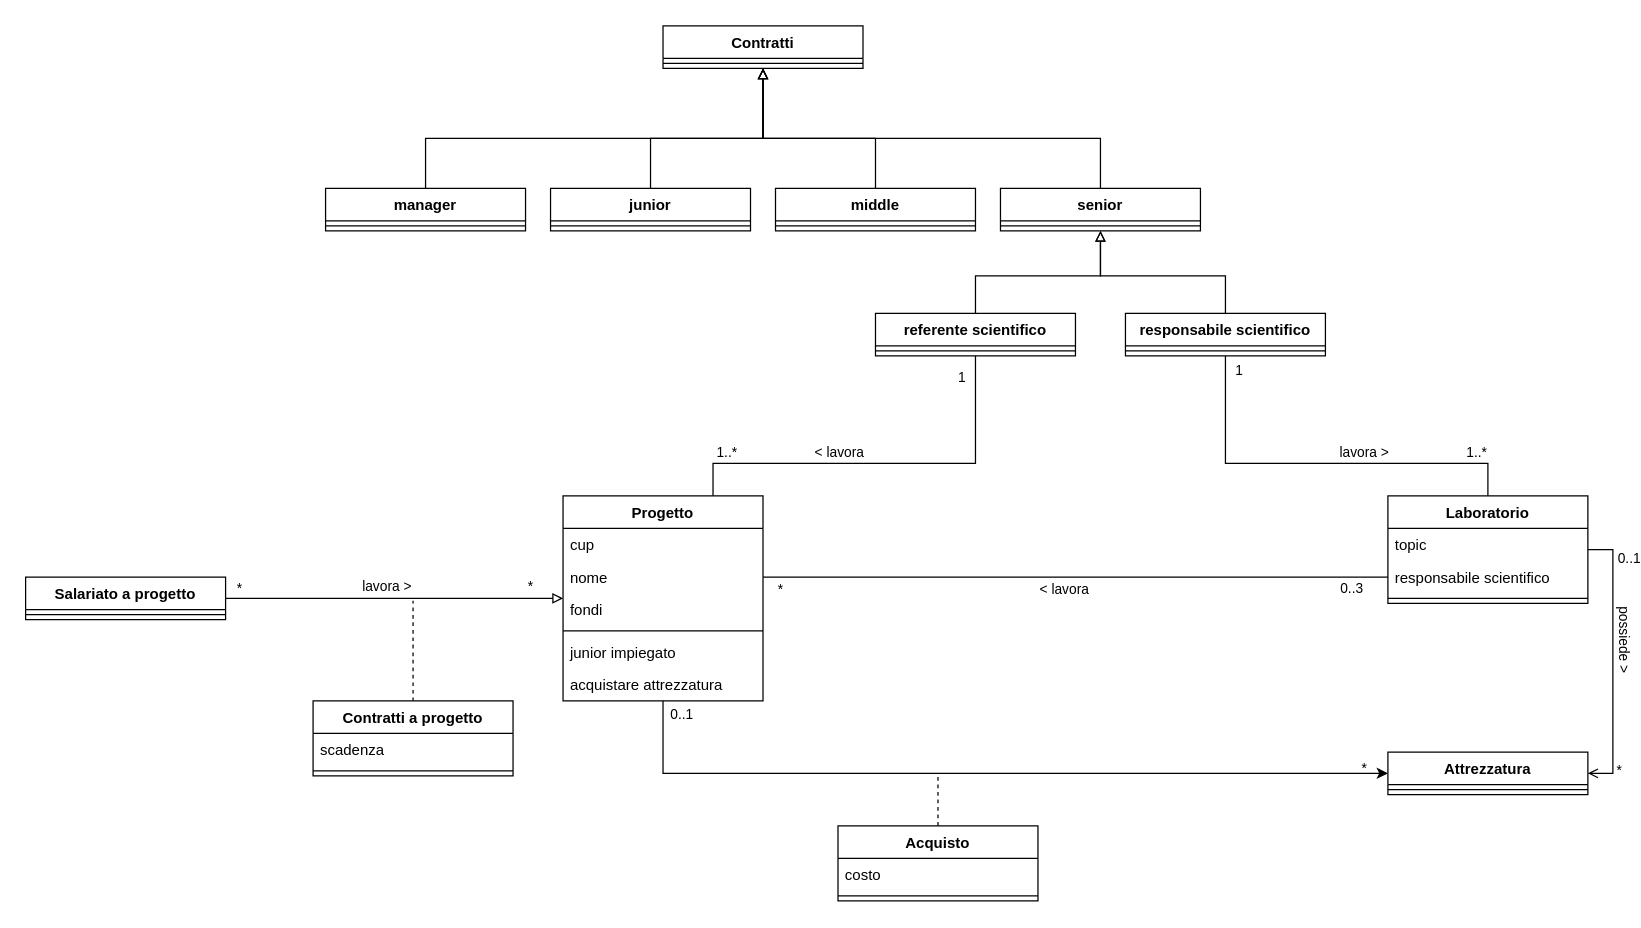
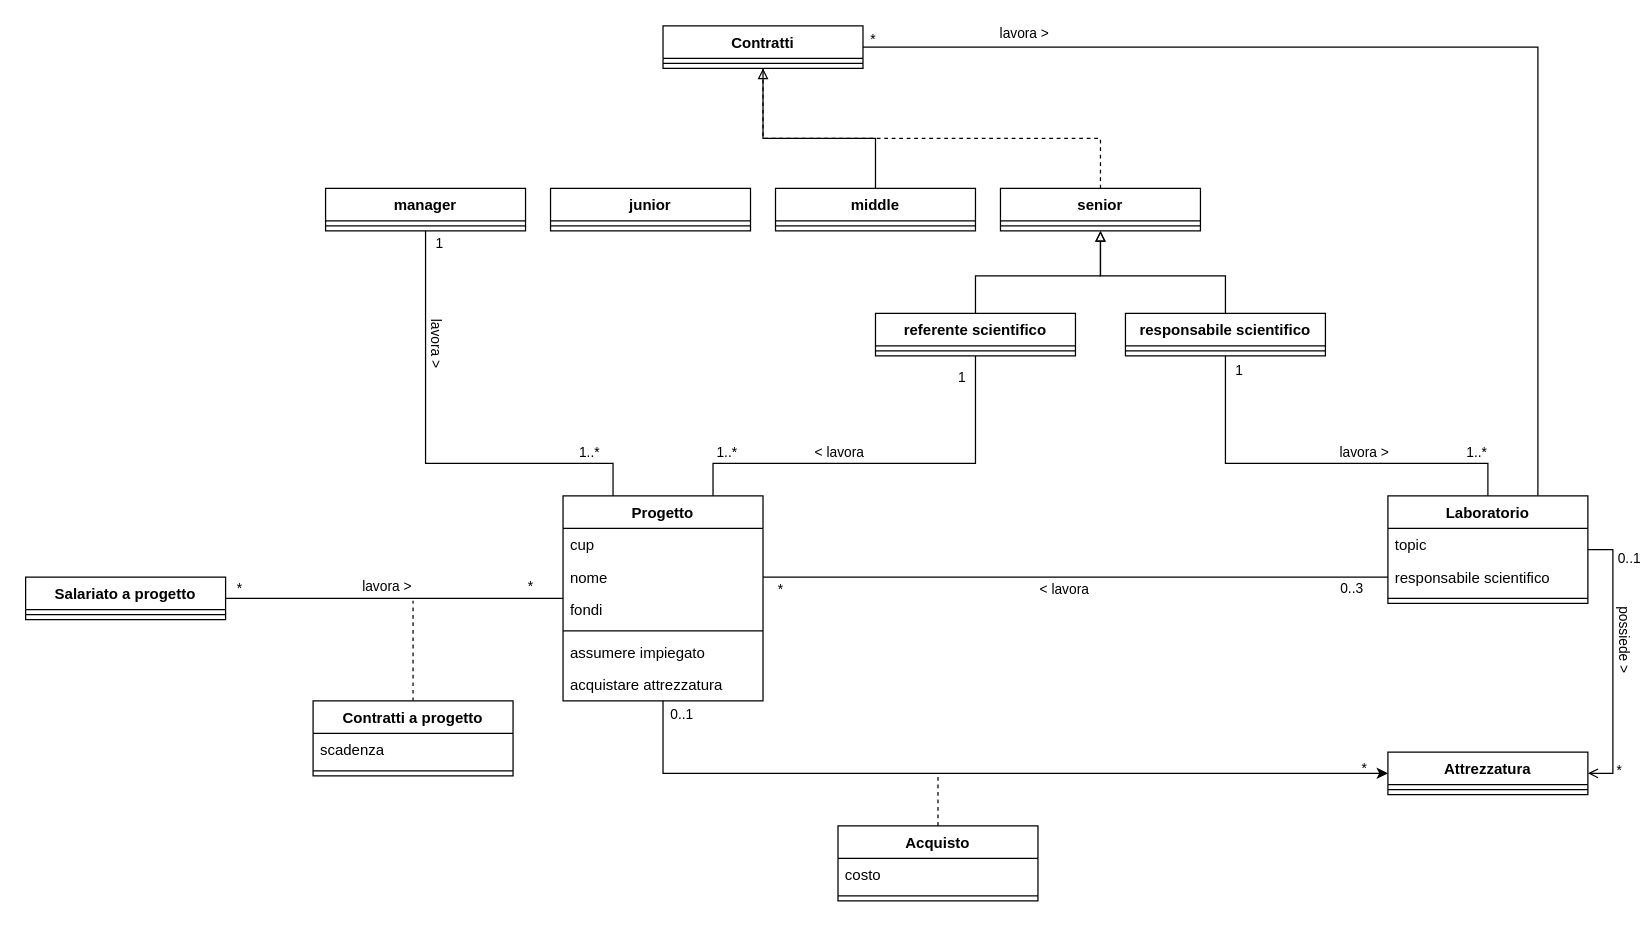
edge "Contratti" -- "Laboratorio": added, labels "*", "lavora >", "0..1"
edge "manager" -> "Contratti": removed
edge "senior" -> "Contratti": style solid -> dashed
edge "middle" -> "Contratti": arrowhead block -> none
edge "junior" -> "Contratti": removed
edge "manager" -- "Progetto": added, labels "1", "lavora >", "1..*"
edge "Salariato a progetto" -> "Progetto": arrowhead block -> none
node "junior impiegato": label "junior impiegato" -> "assumere impiegato"
